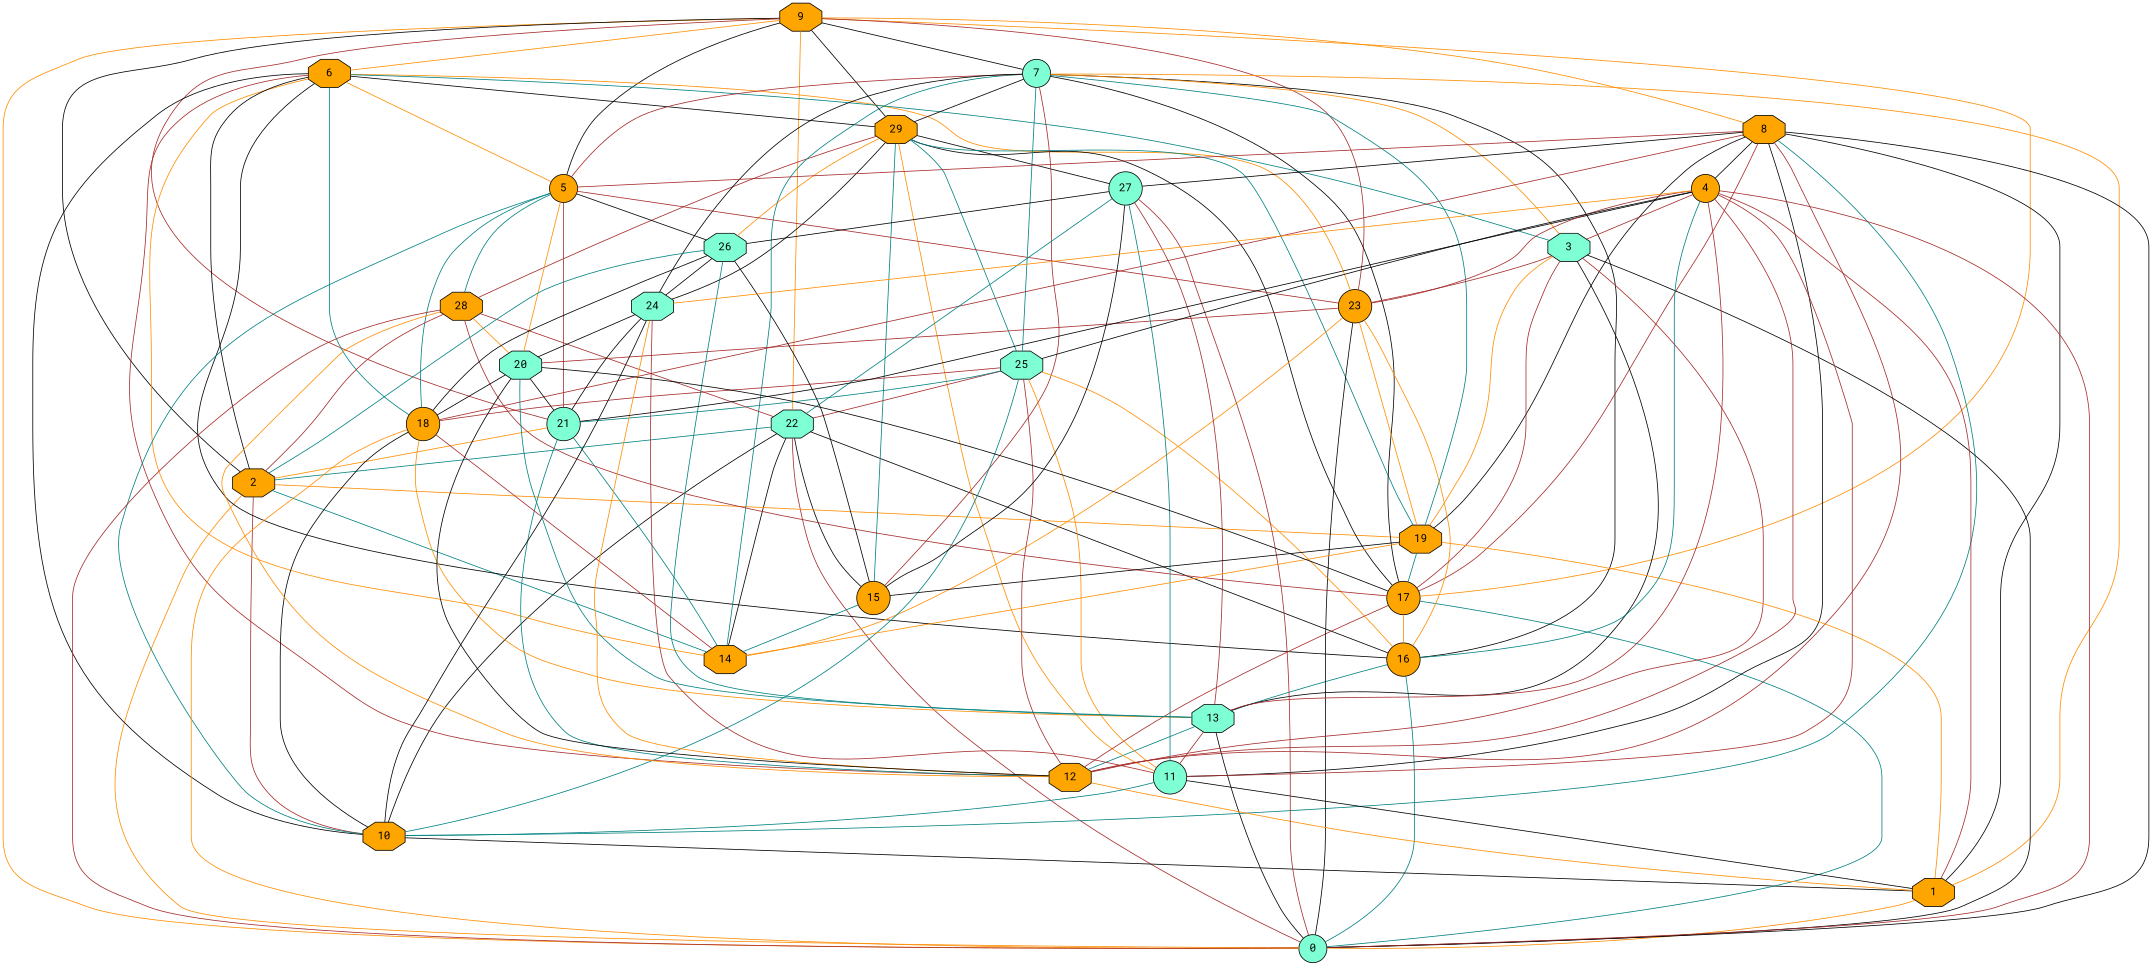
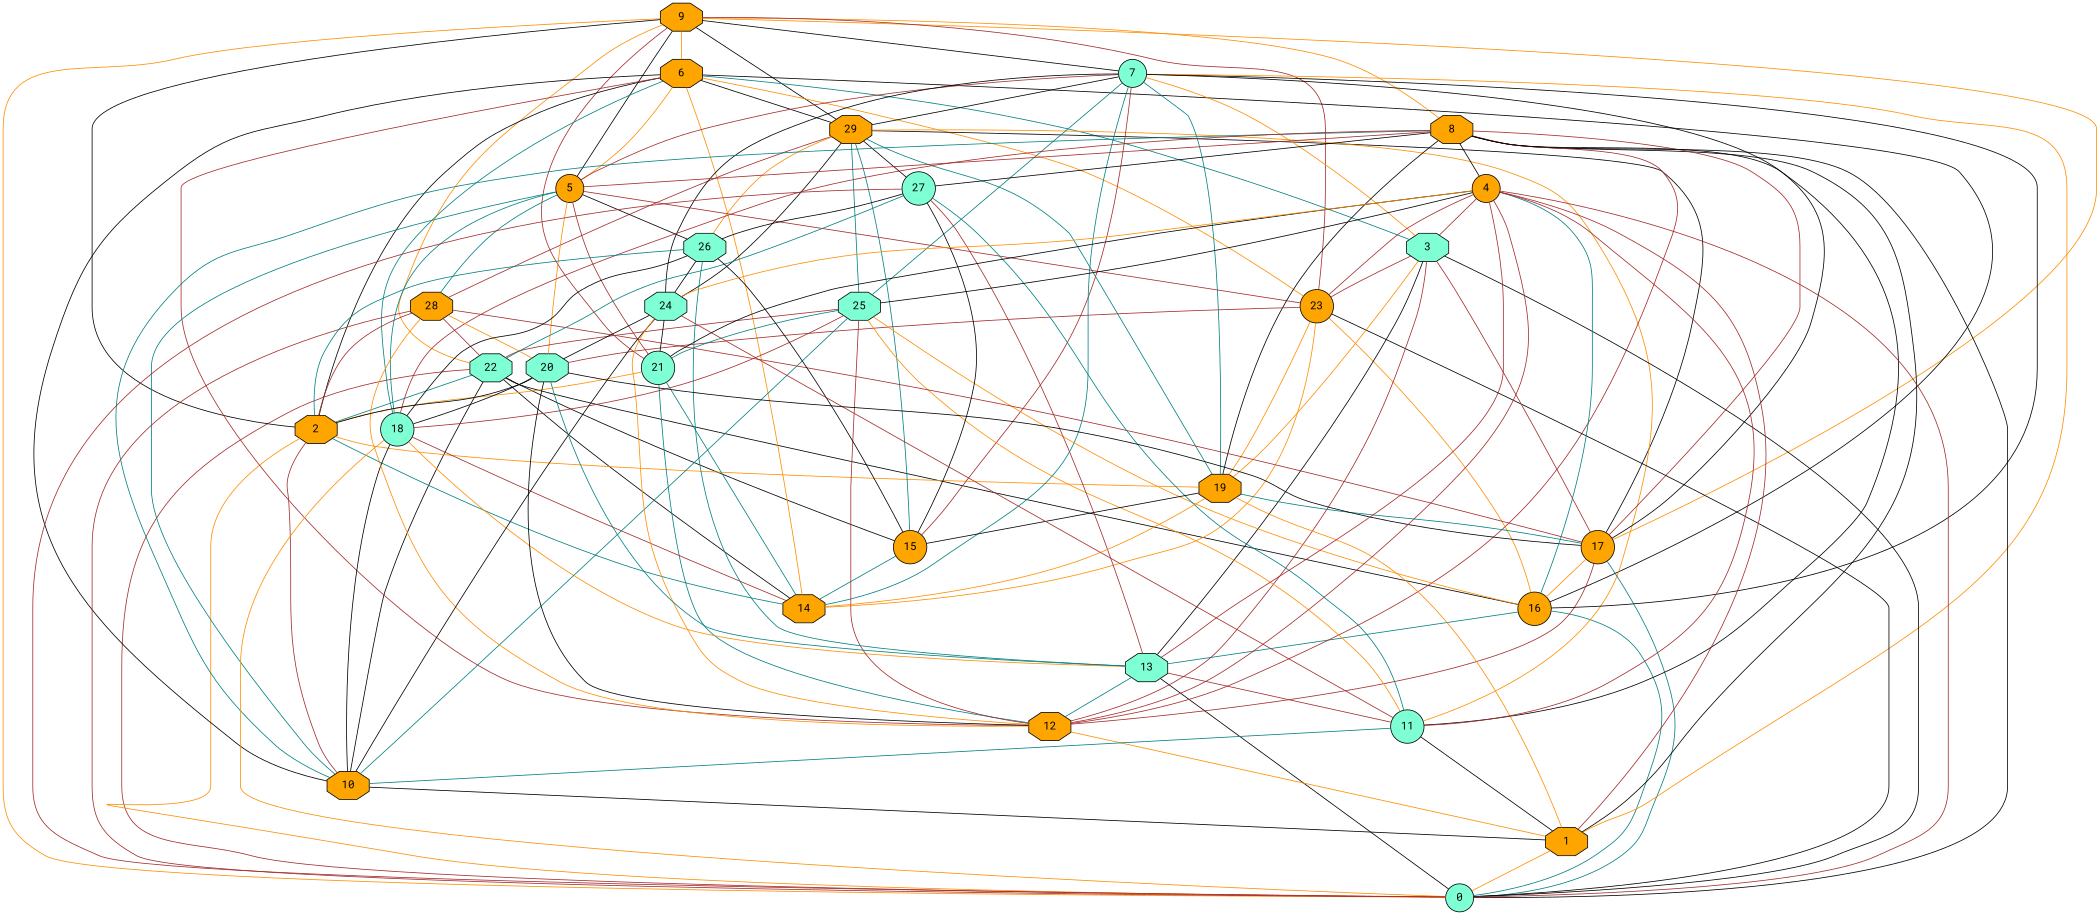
edge "20" -- "21": now "20" -- "2"
node "18": fillcolor orange -> aquamarine
